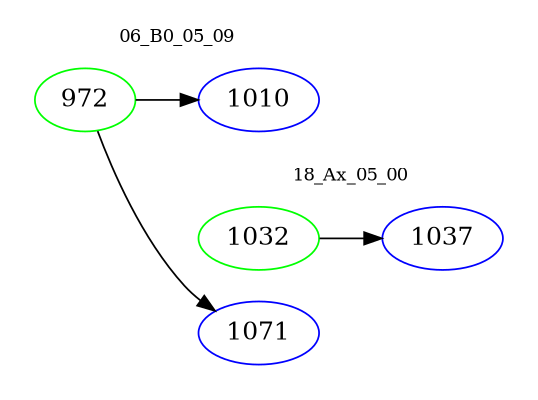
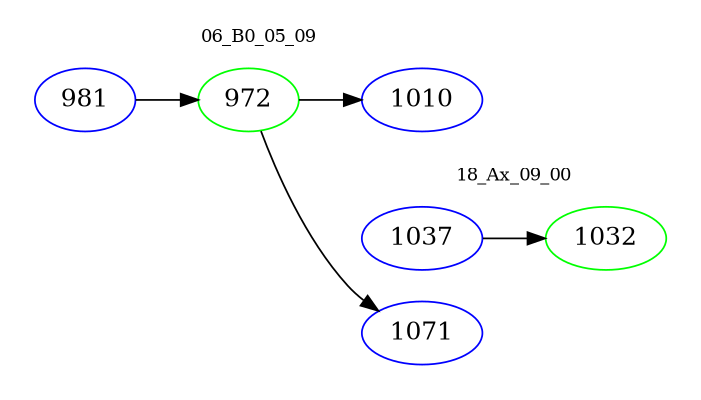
node "981": added
cluster "18_Ax_05_00": label "18_Ax_05_00" -> "18_Ax_09_00"
edge "1032" -> "1037": reversed
